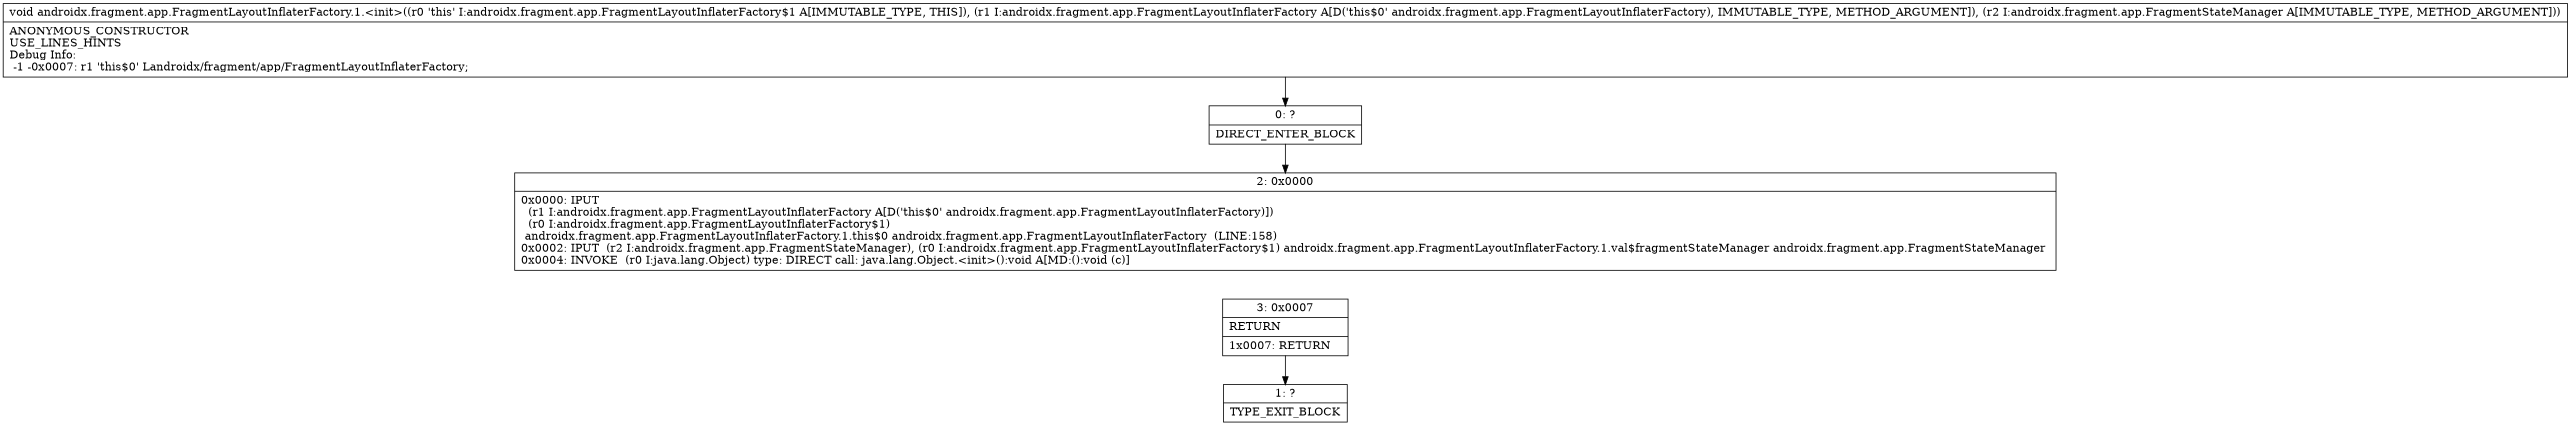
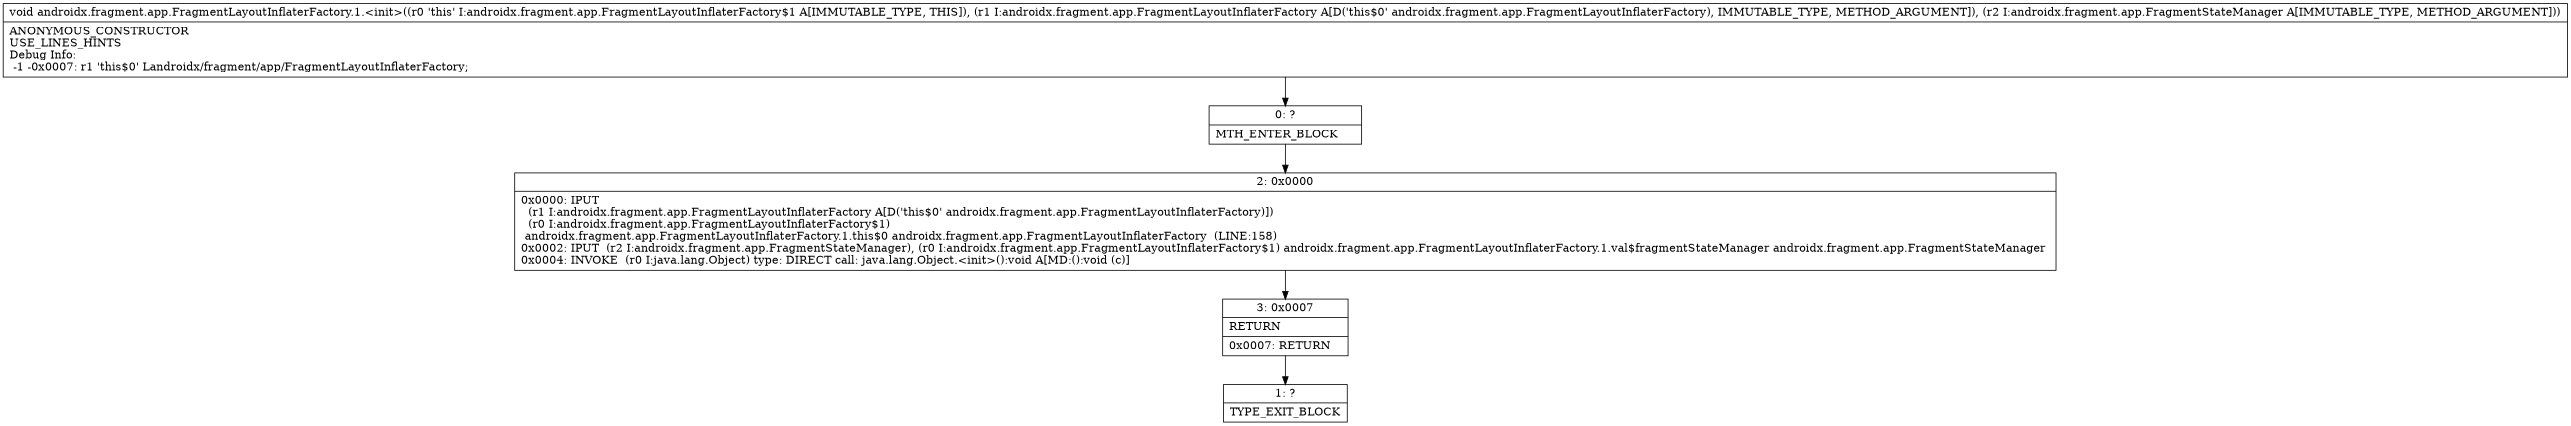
node "0: ?": text "DIRECT_ENTER_BLOCK" -> "MTH_ENTER_BLOCK"
edge "2: 0x0000" -> "3: 0x0007": added
node "3: 0x0007": text "1x0007: RETURN" -> "0x0007: RETURN"
